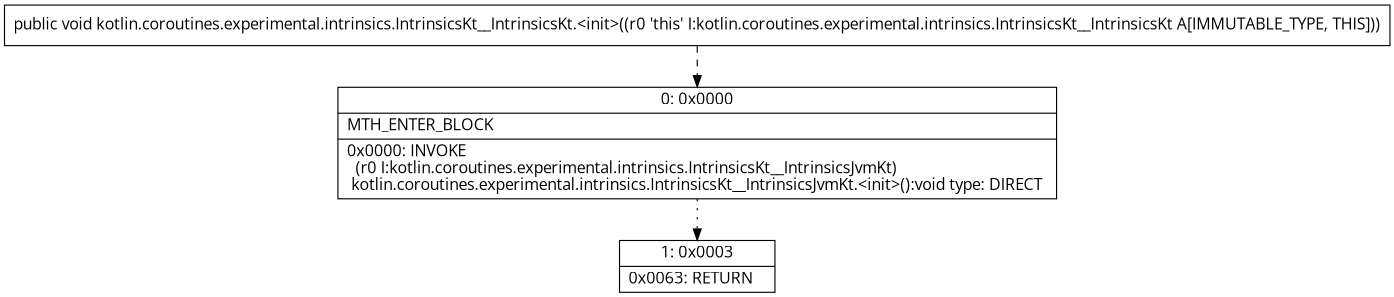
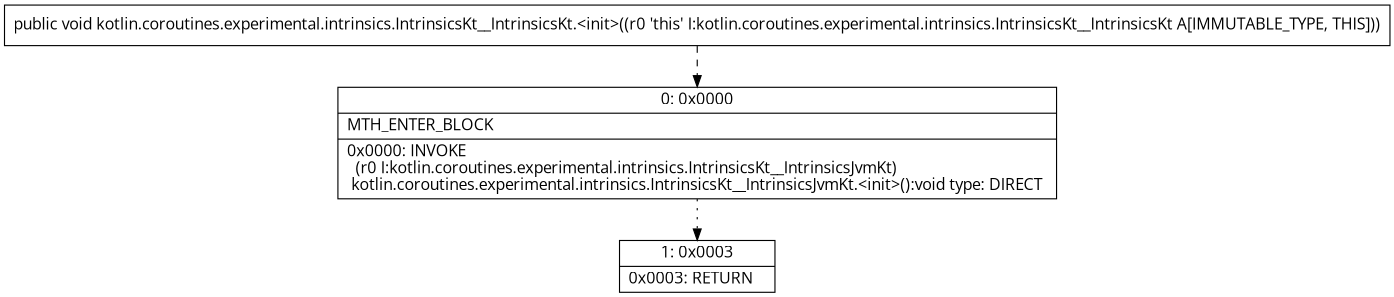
node "1: 0x0003": text "0x0063: RETURN" -> "0x0003: RETURN"
